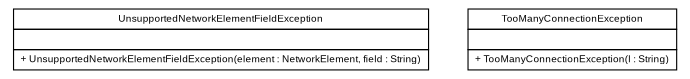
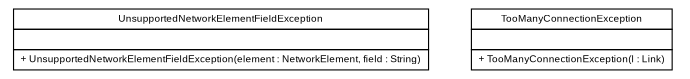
node "TooManyConnectionException": text "+ TooManyConnectionException(l : String)" -> "+ TooManyConnectionException(l : Link)"
